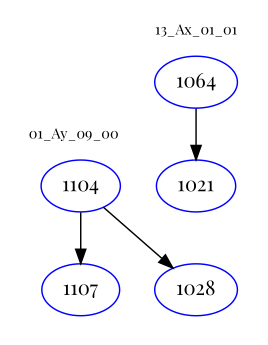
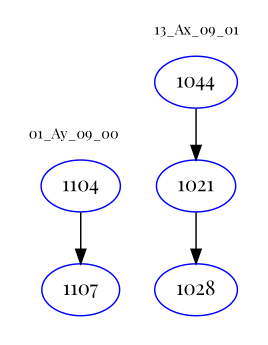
cluster "13_Ax_01_01": label "13_Ax_01_01" -> "13_Ax_09_01"
node "1064": label "1064" -> "1044"
edge "1104" -> "1028": now "1021" -> "1028"
